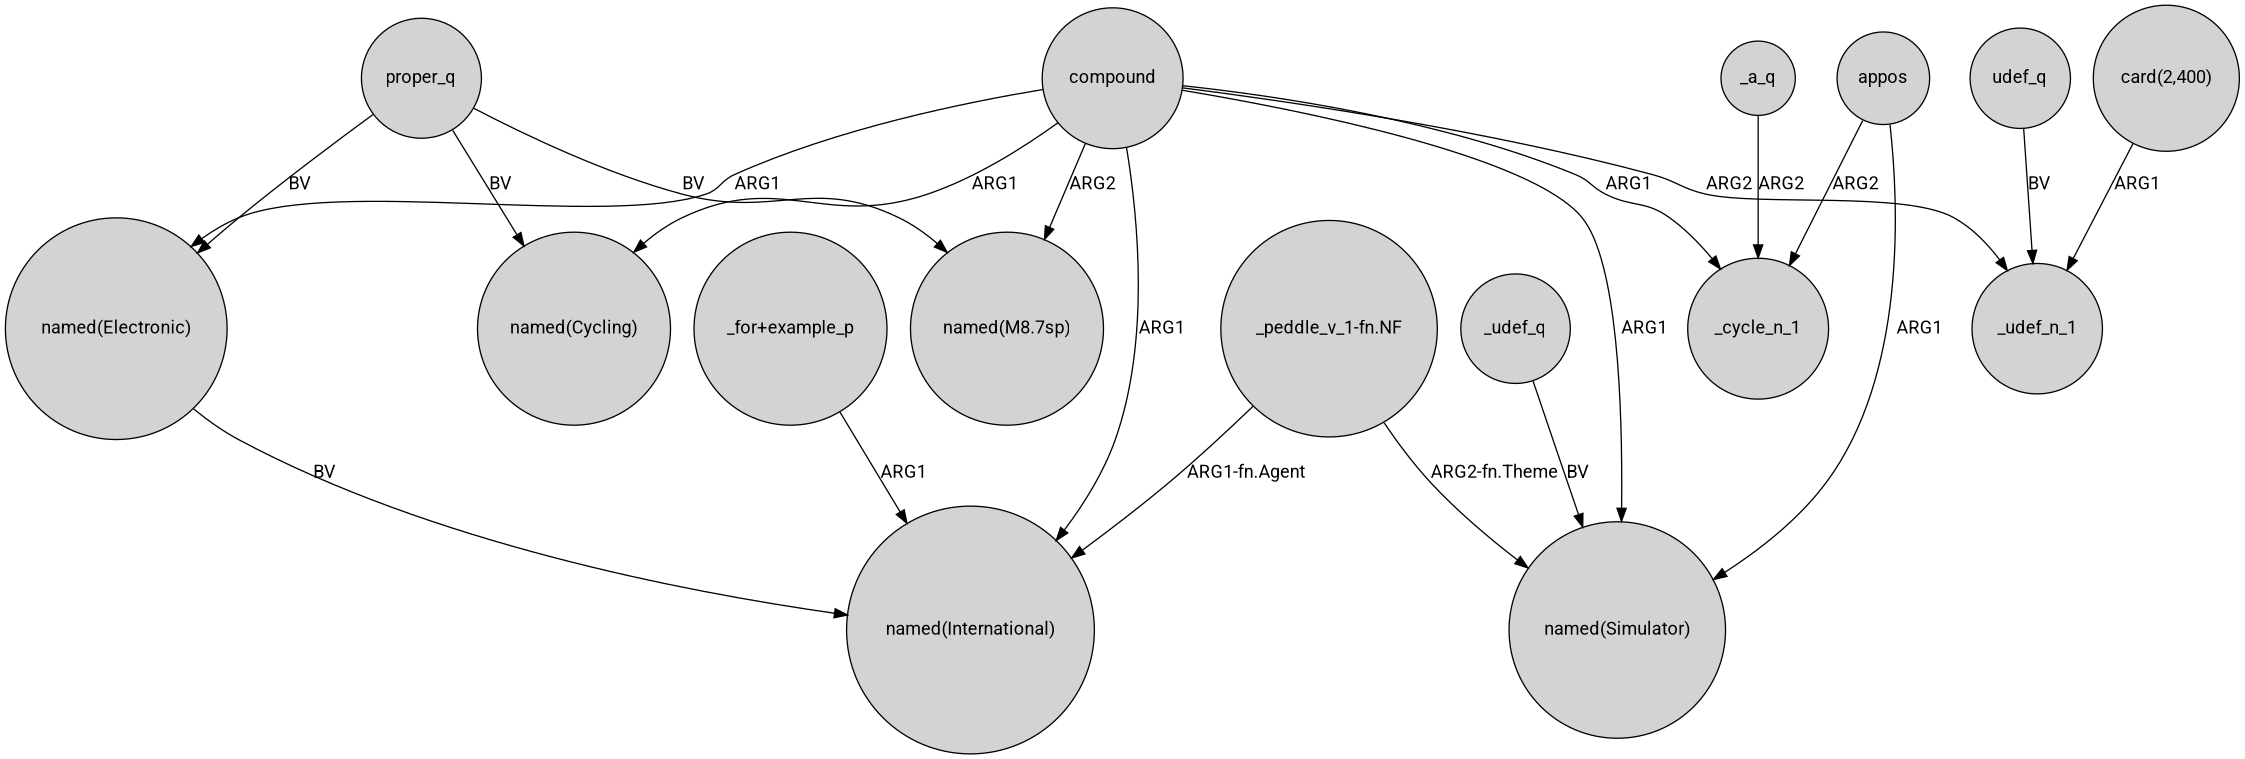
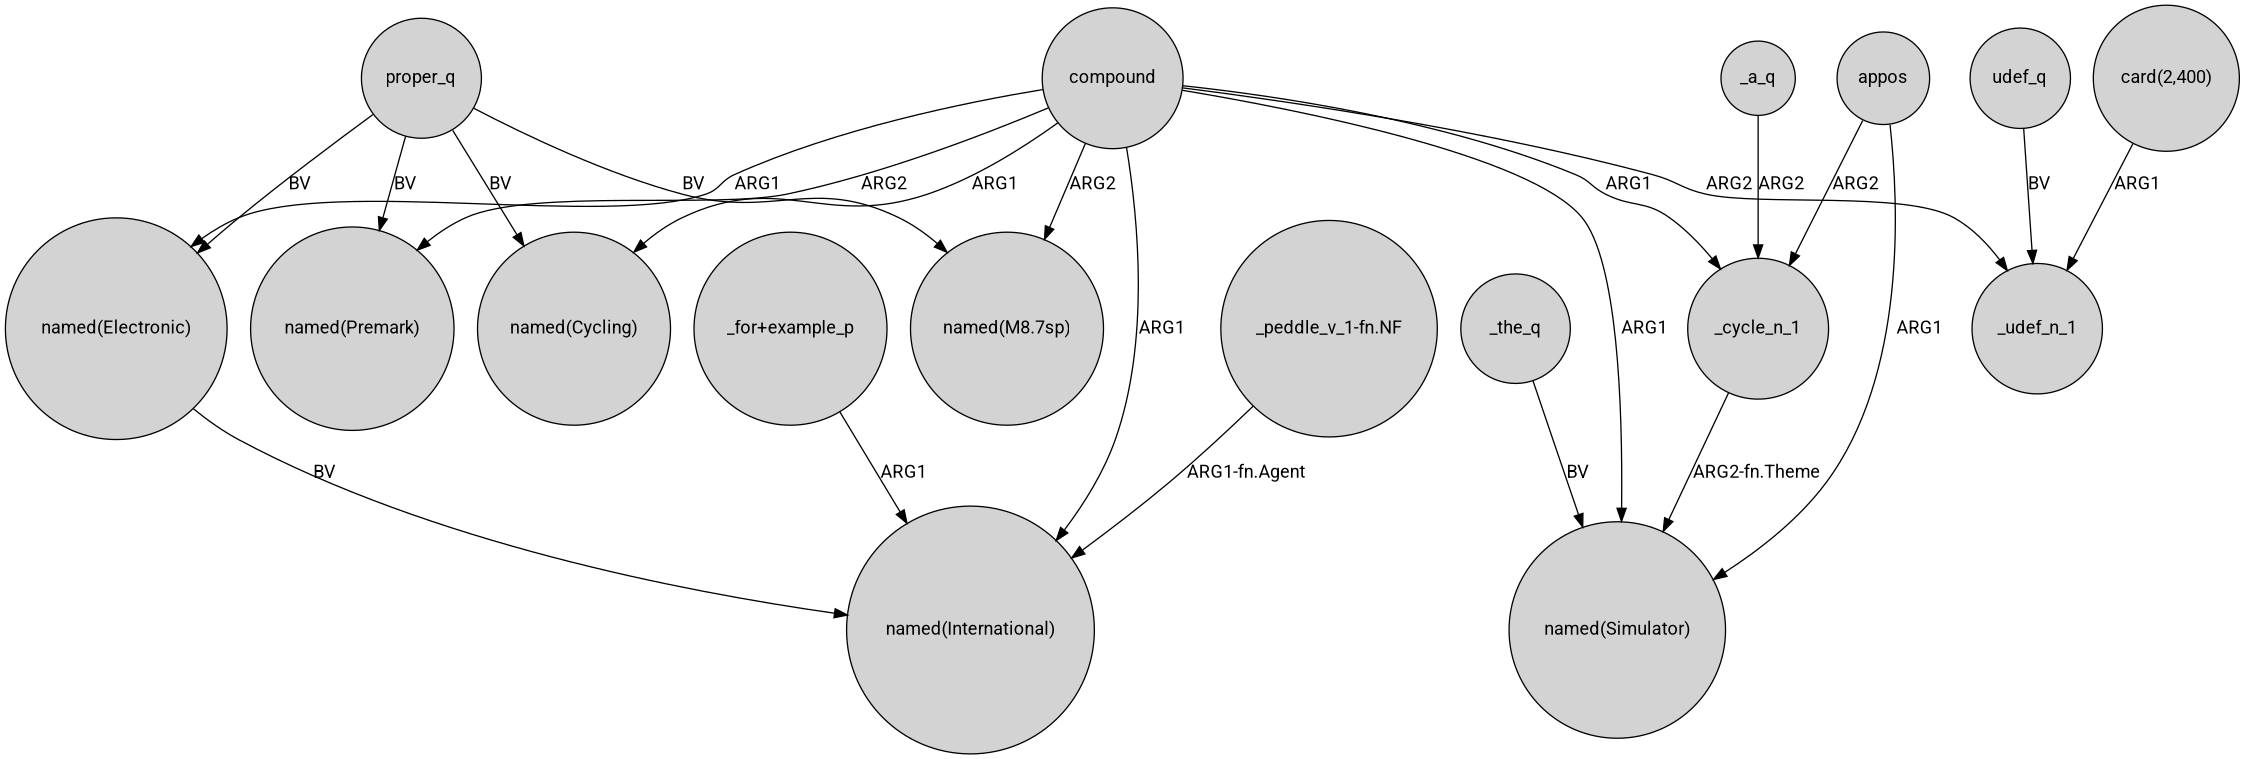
node "named(Premark)": added
node "_udef_q": label "_udef_q" -> "_the_q"
edge "_peddle_v_1-fn.NF" -> "named(Simulator)": now "_cycle_n_1" -> "named(Simulator)"
